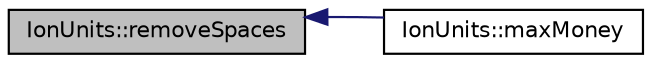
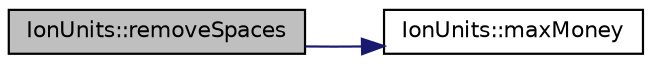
edge "IonUnits::maxMoney" -> "IonUnits::removeSpaces": reversed
